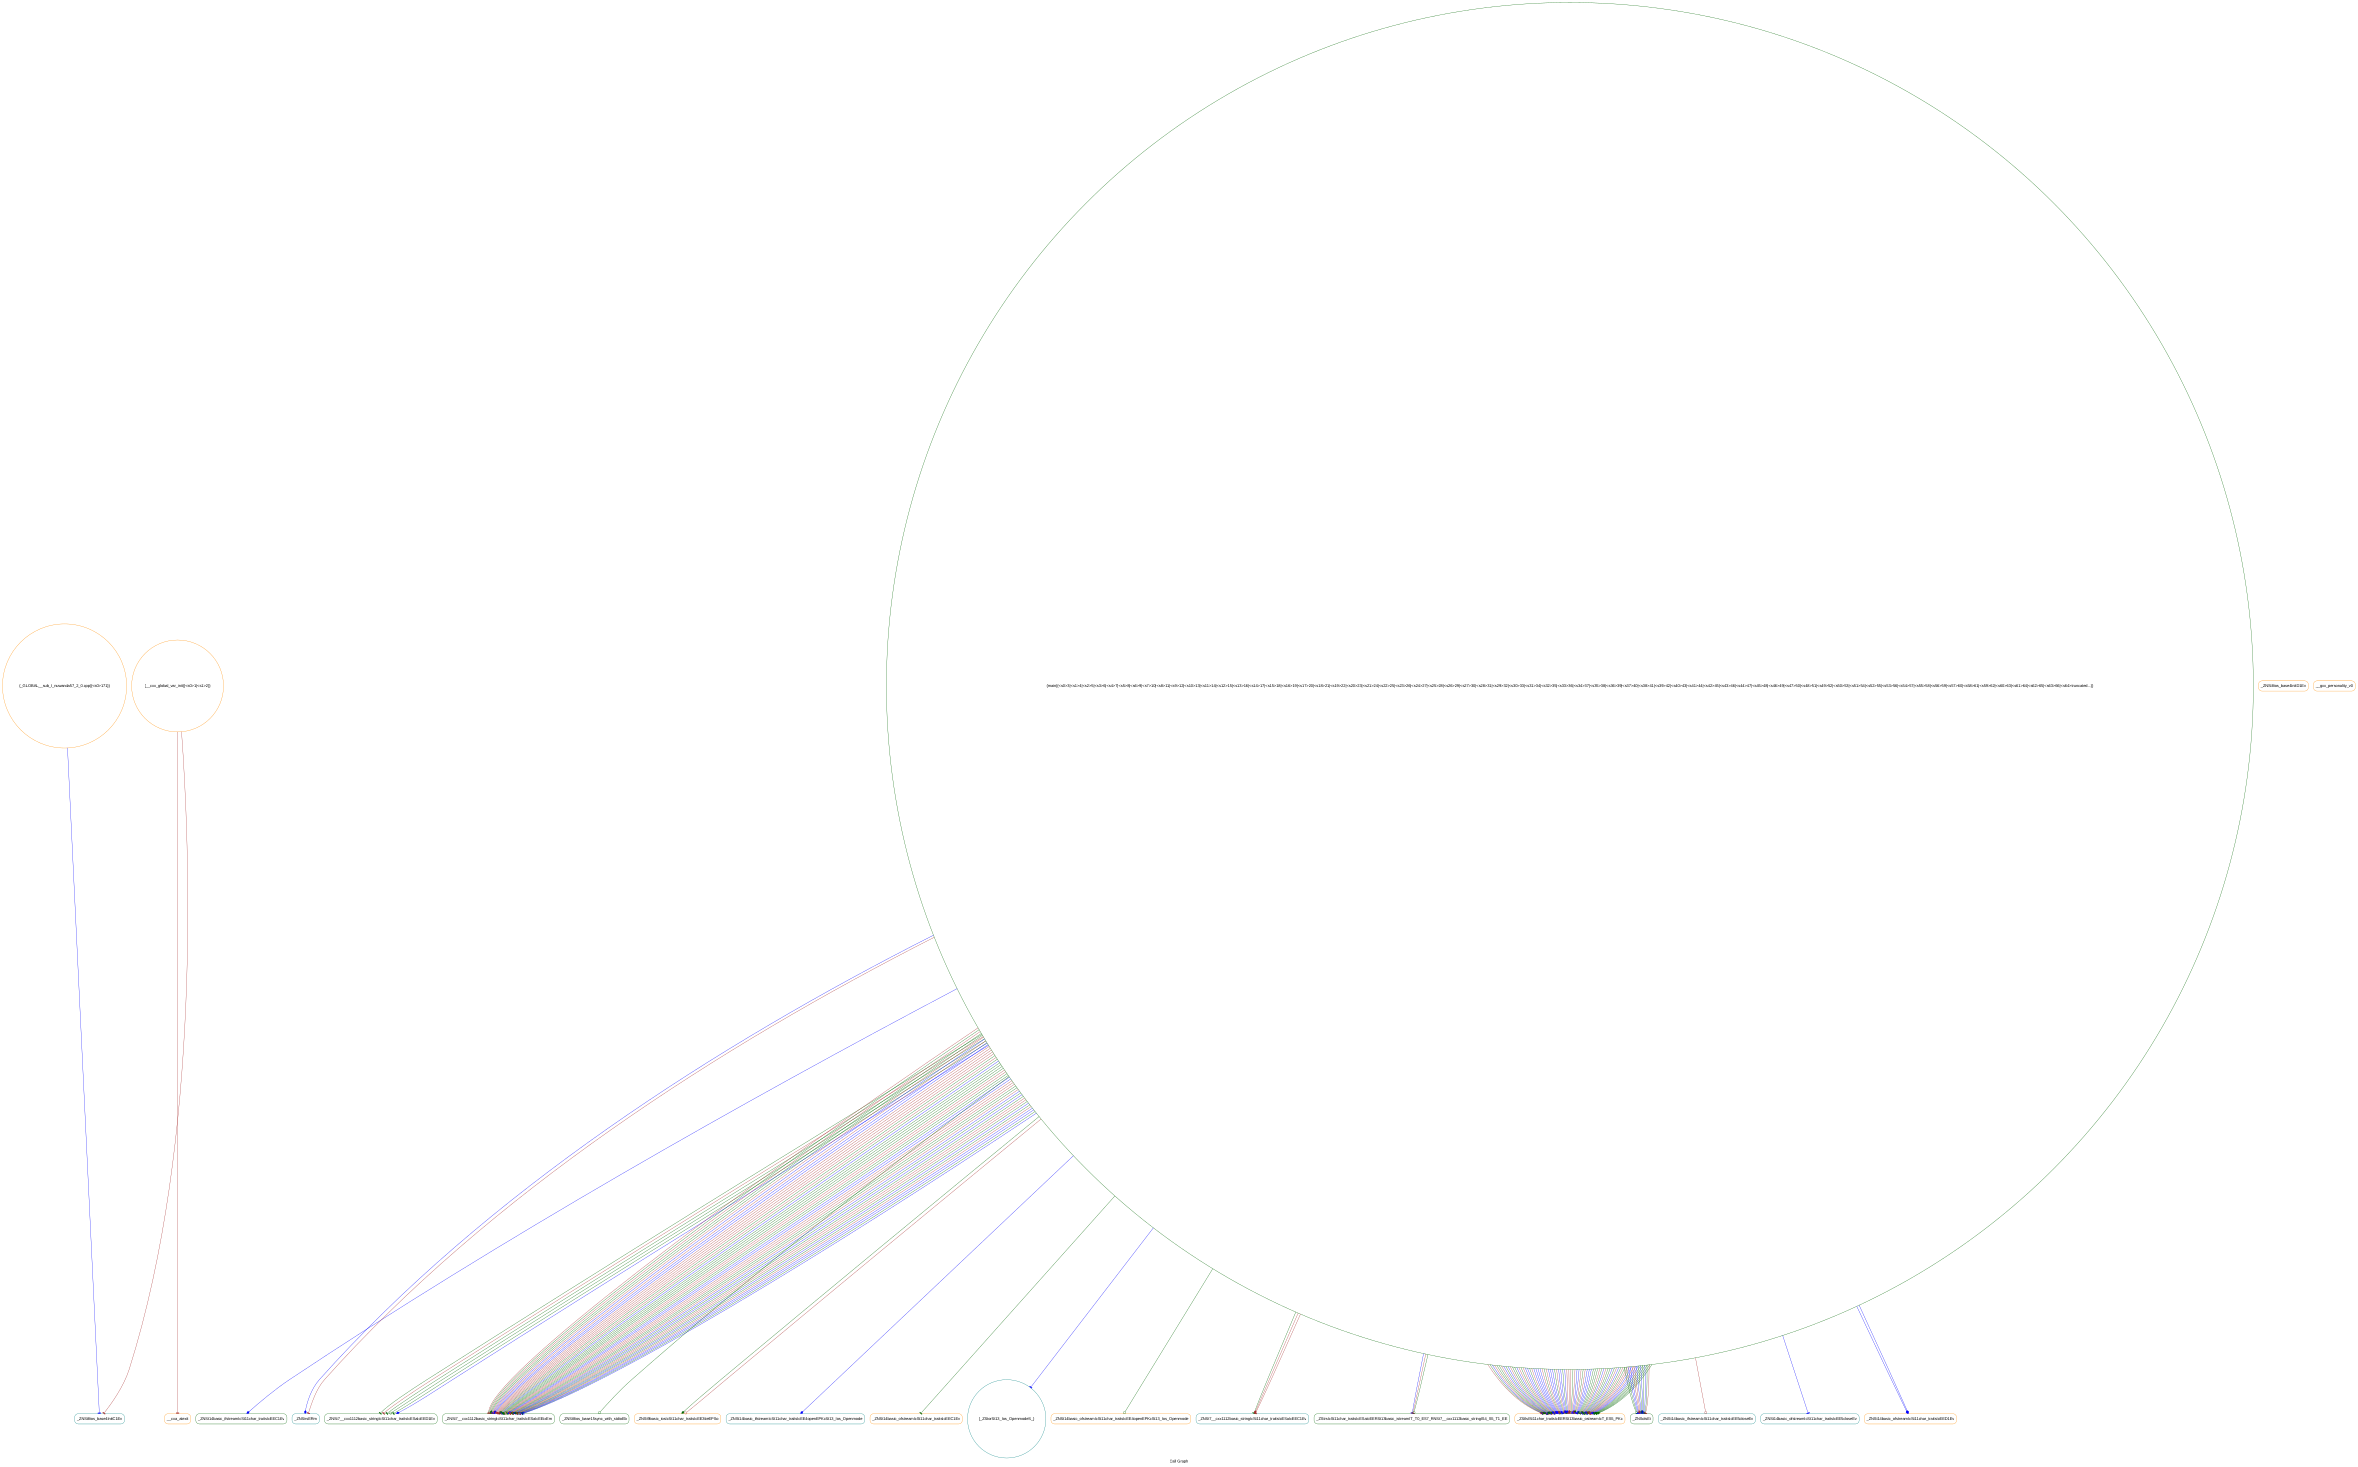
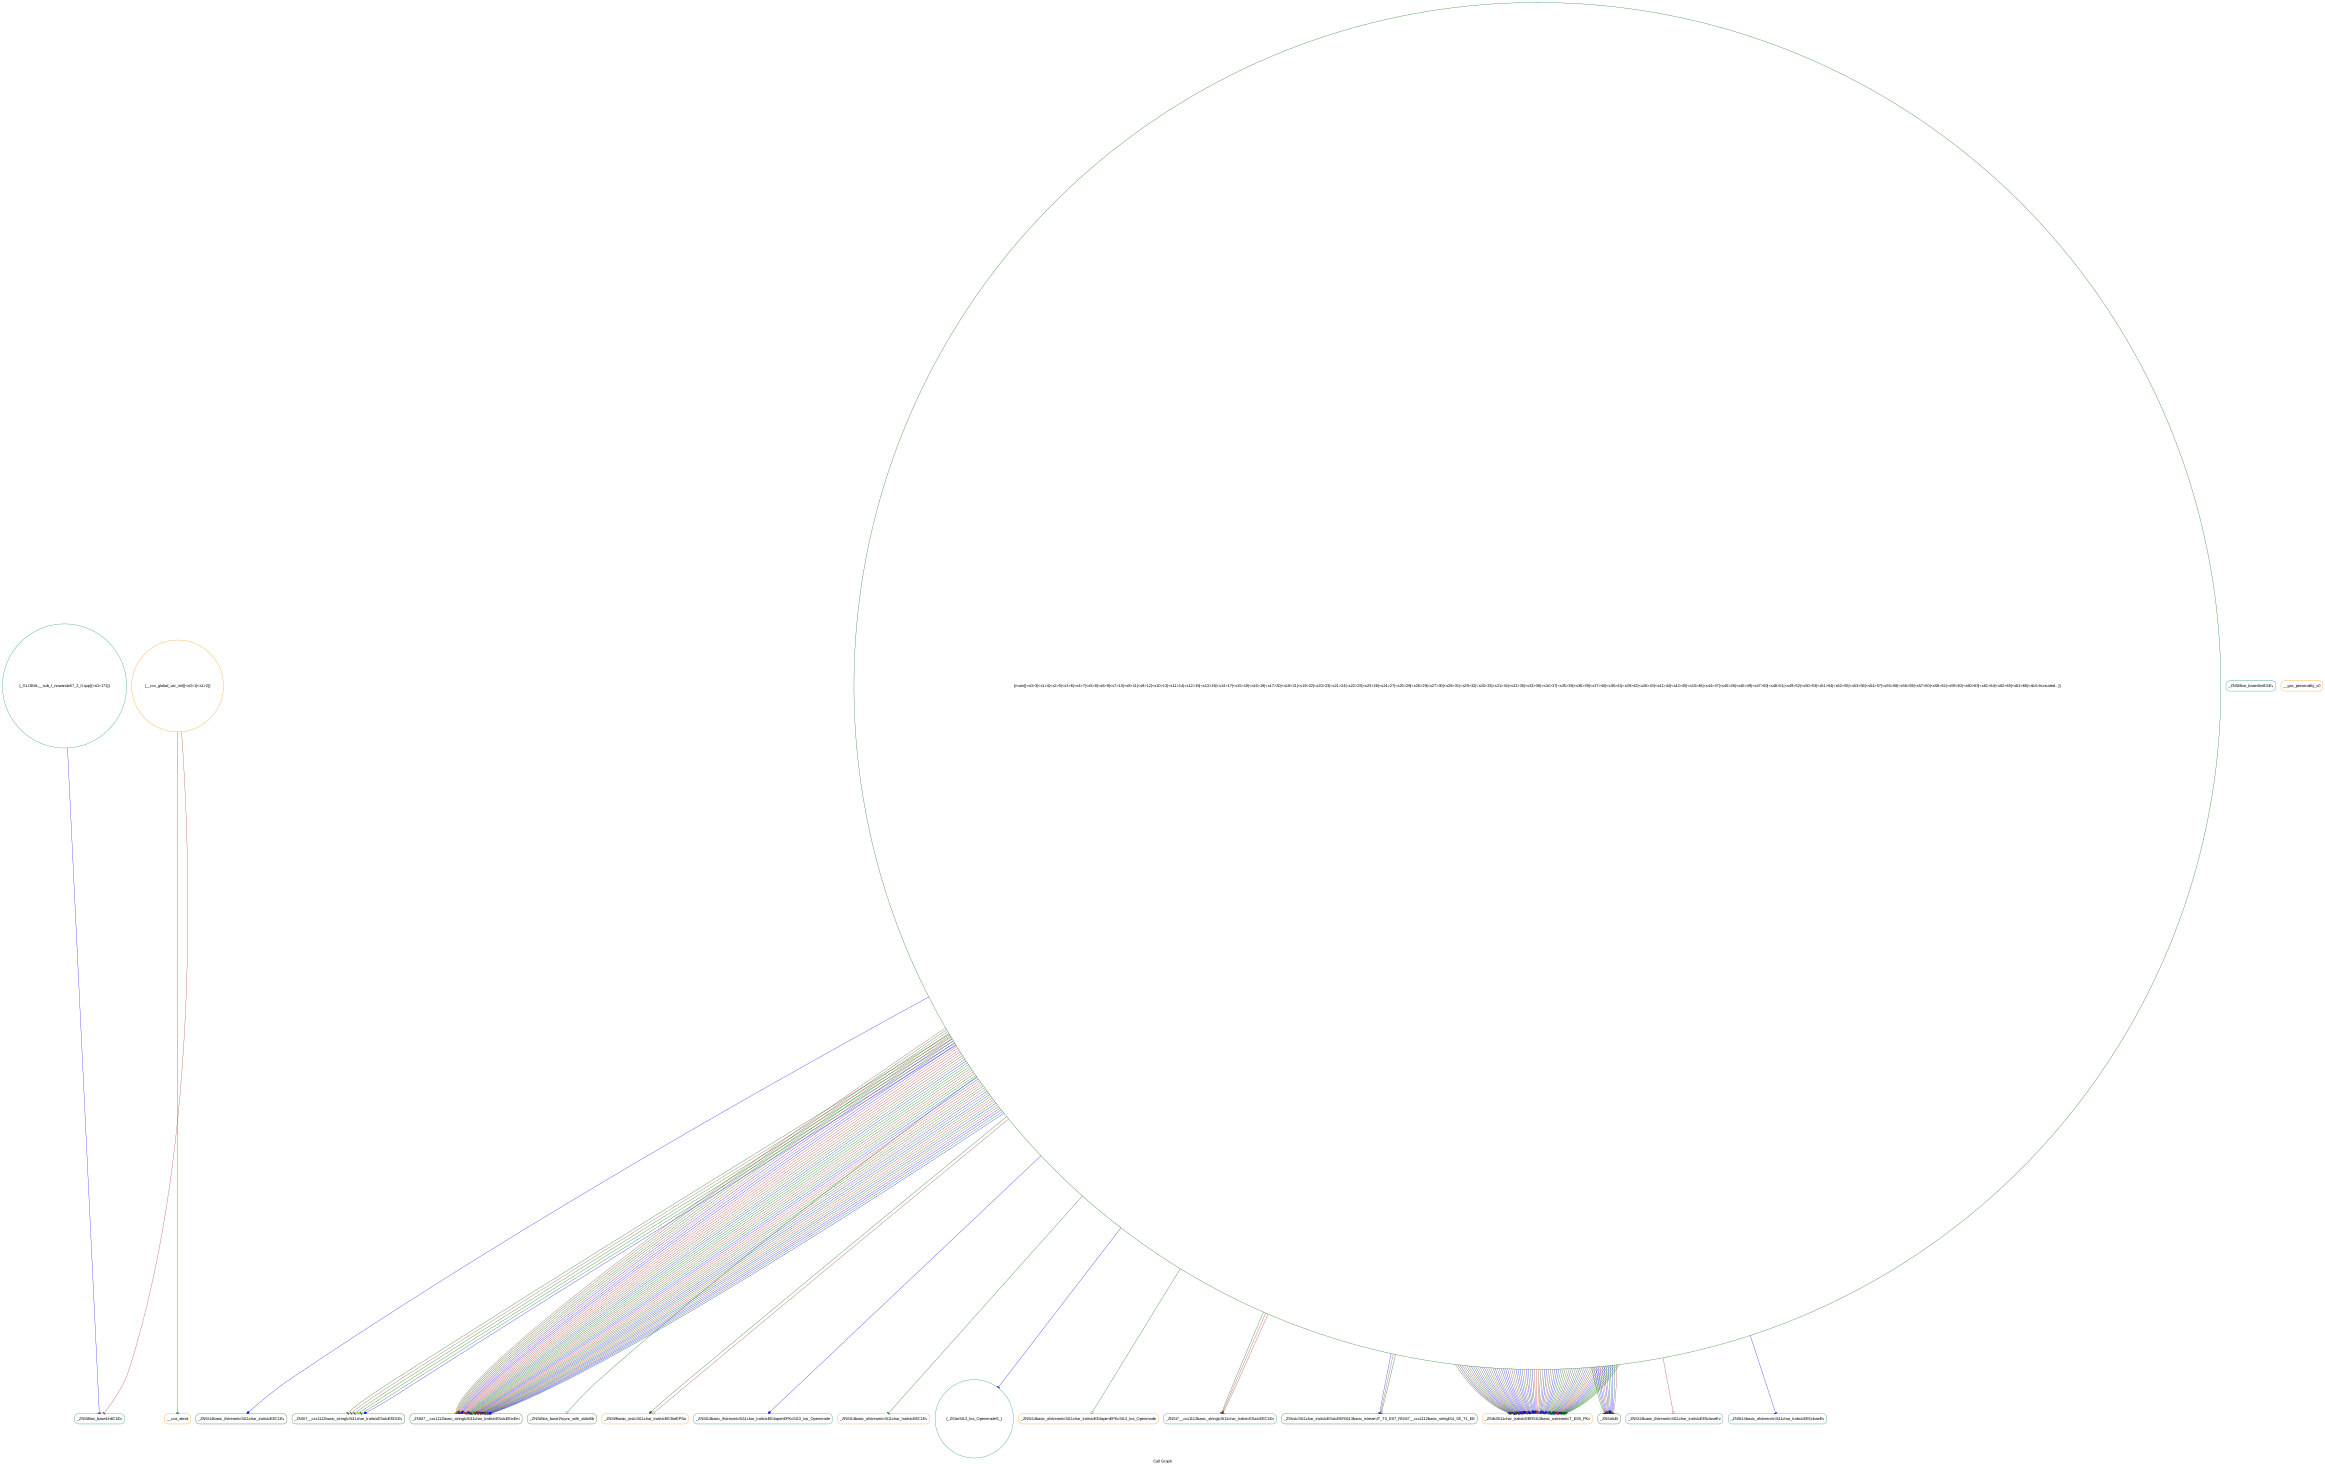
node "{_GLOBAL__sub_I_nuwanda57_2_0.cpp|{<s0>171}}": color darkorange -> teal
node "_ZNSt8ios_base4InitD1Ev": color darkorange -> teal
edge "{__cxx_global_var_init|{<s0>1|<s1>2}}" -> "__cxa_atexit": color brown -> darkgreen
node "_ZNSirsERm": removed
node "_ZNSt14basic_ofstreamIcSt11char_traitsIcEED1Ev": removed
